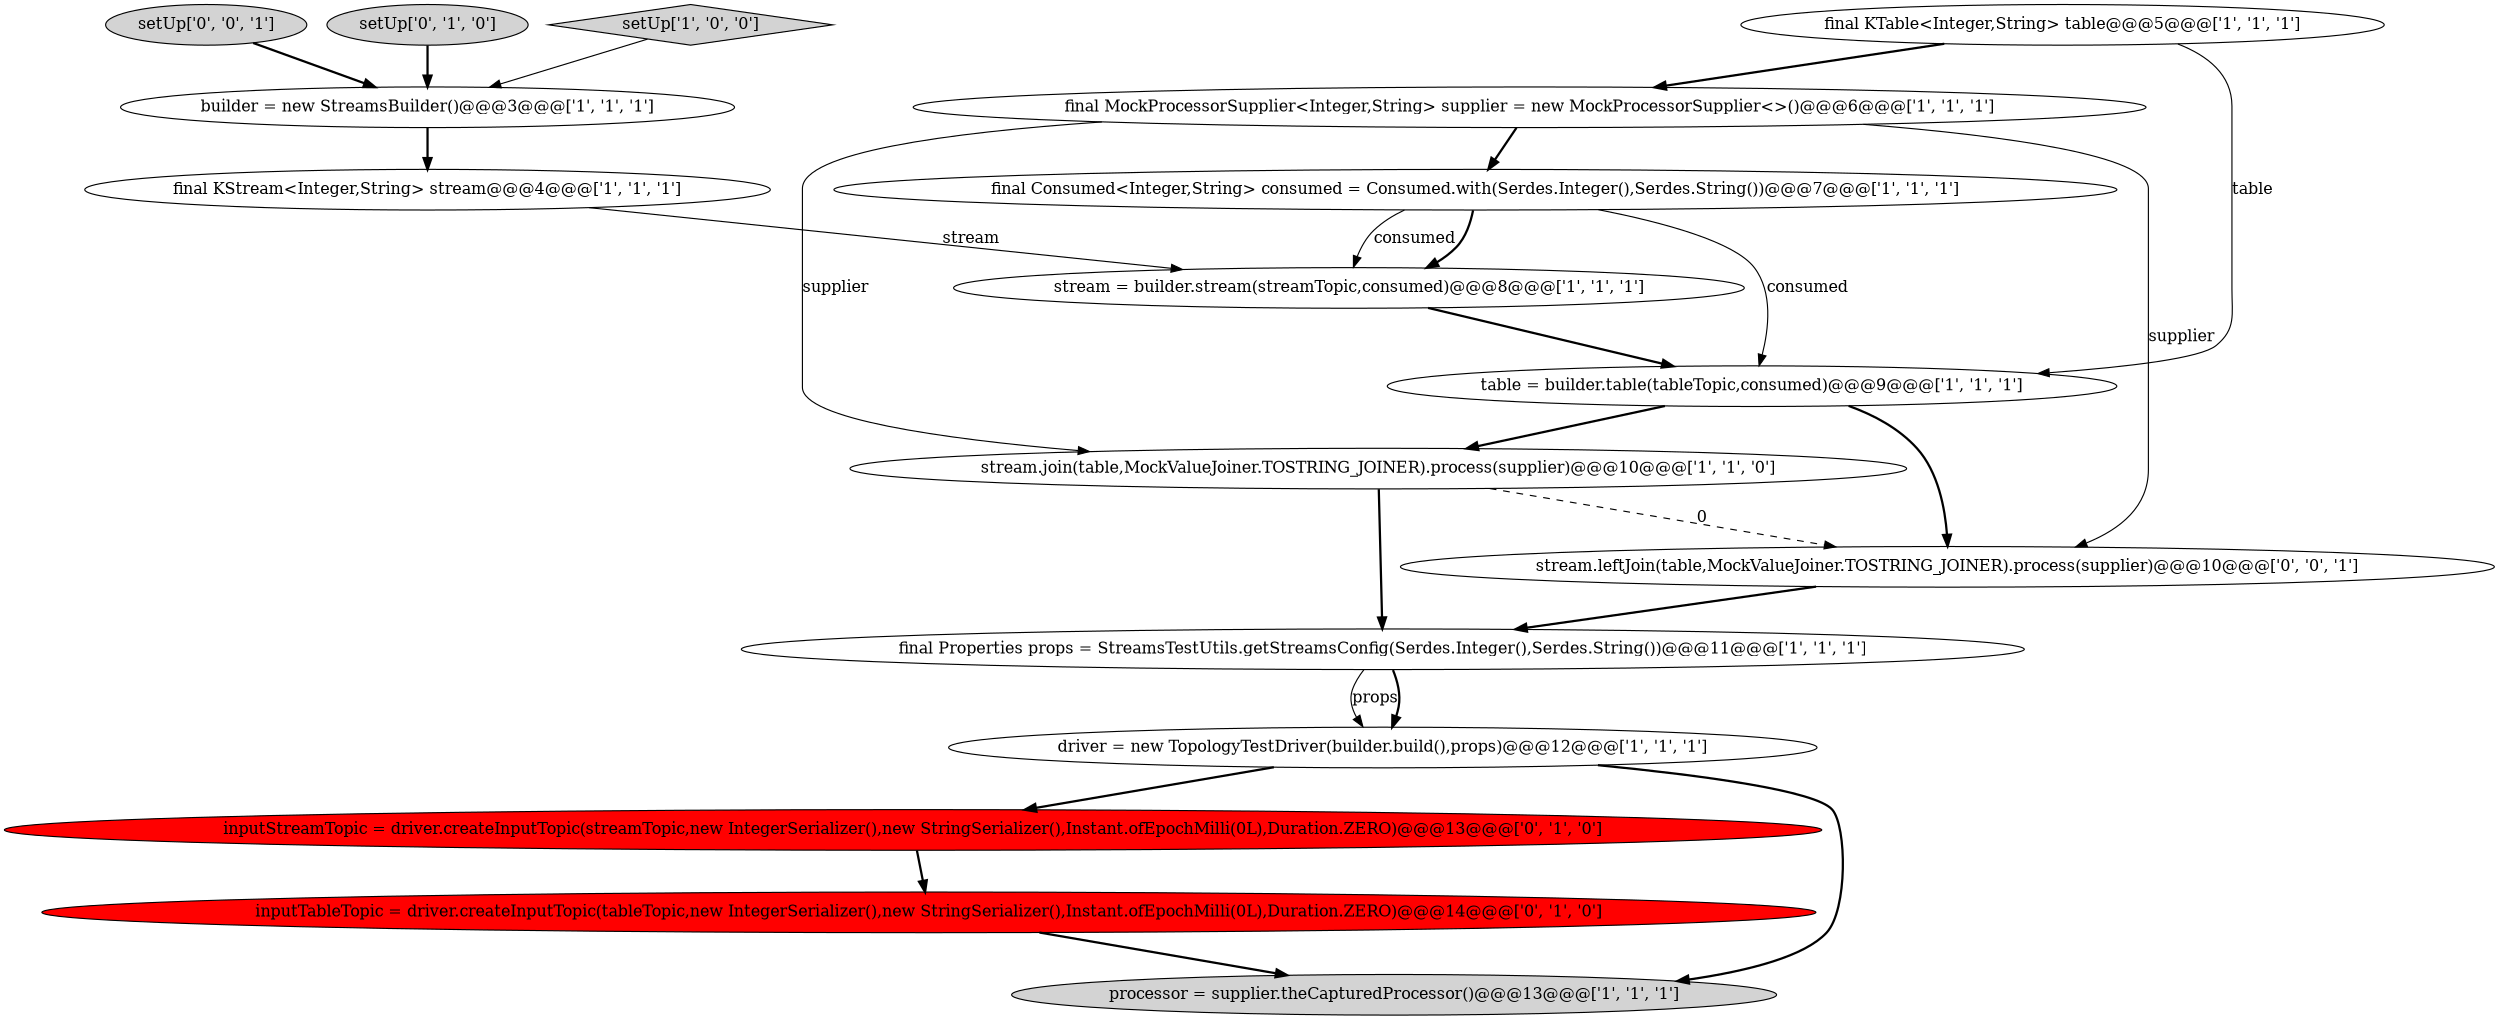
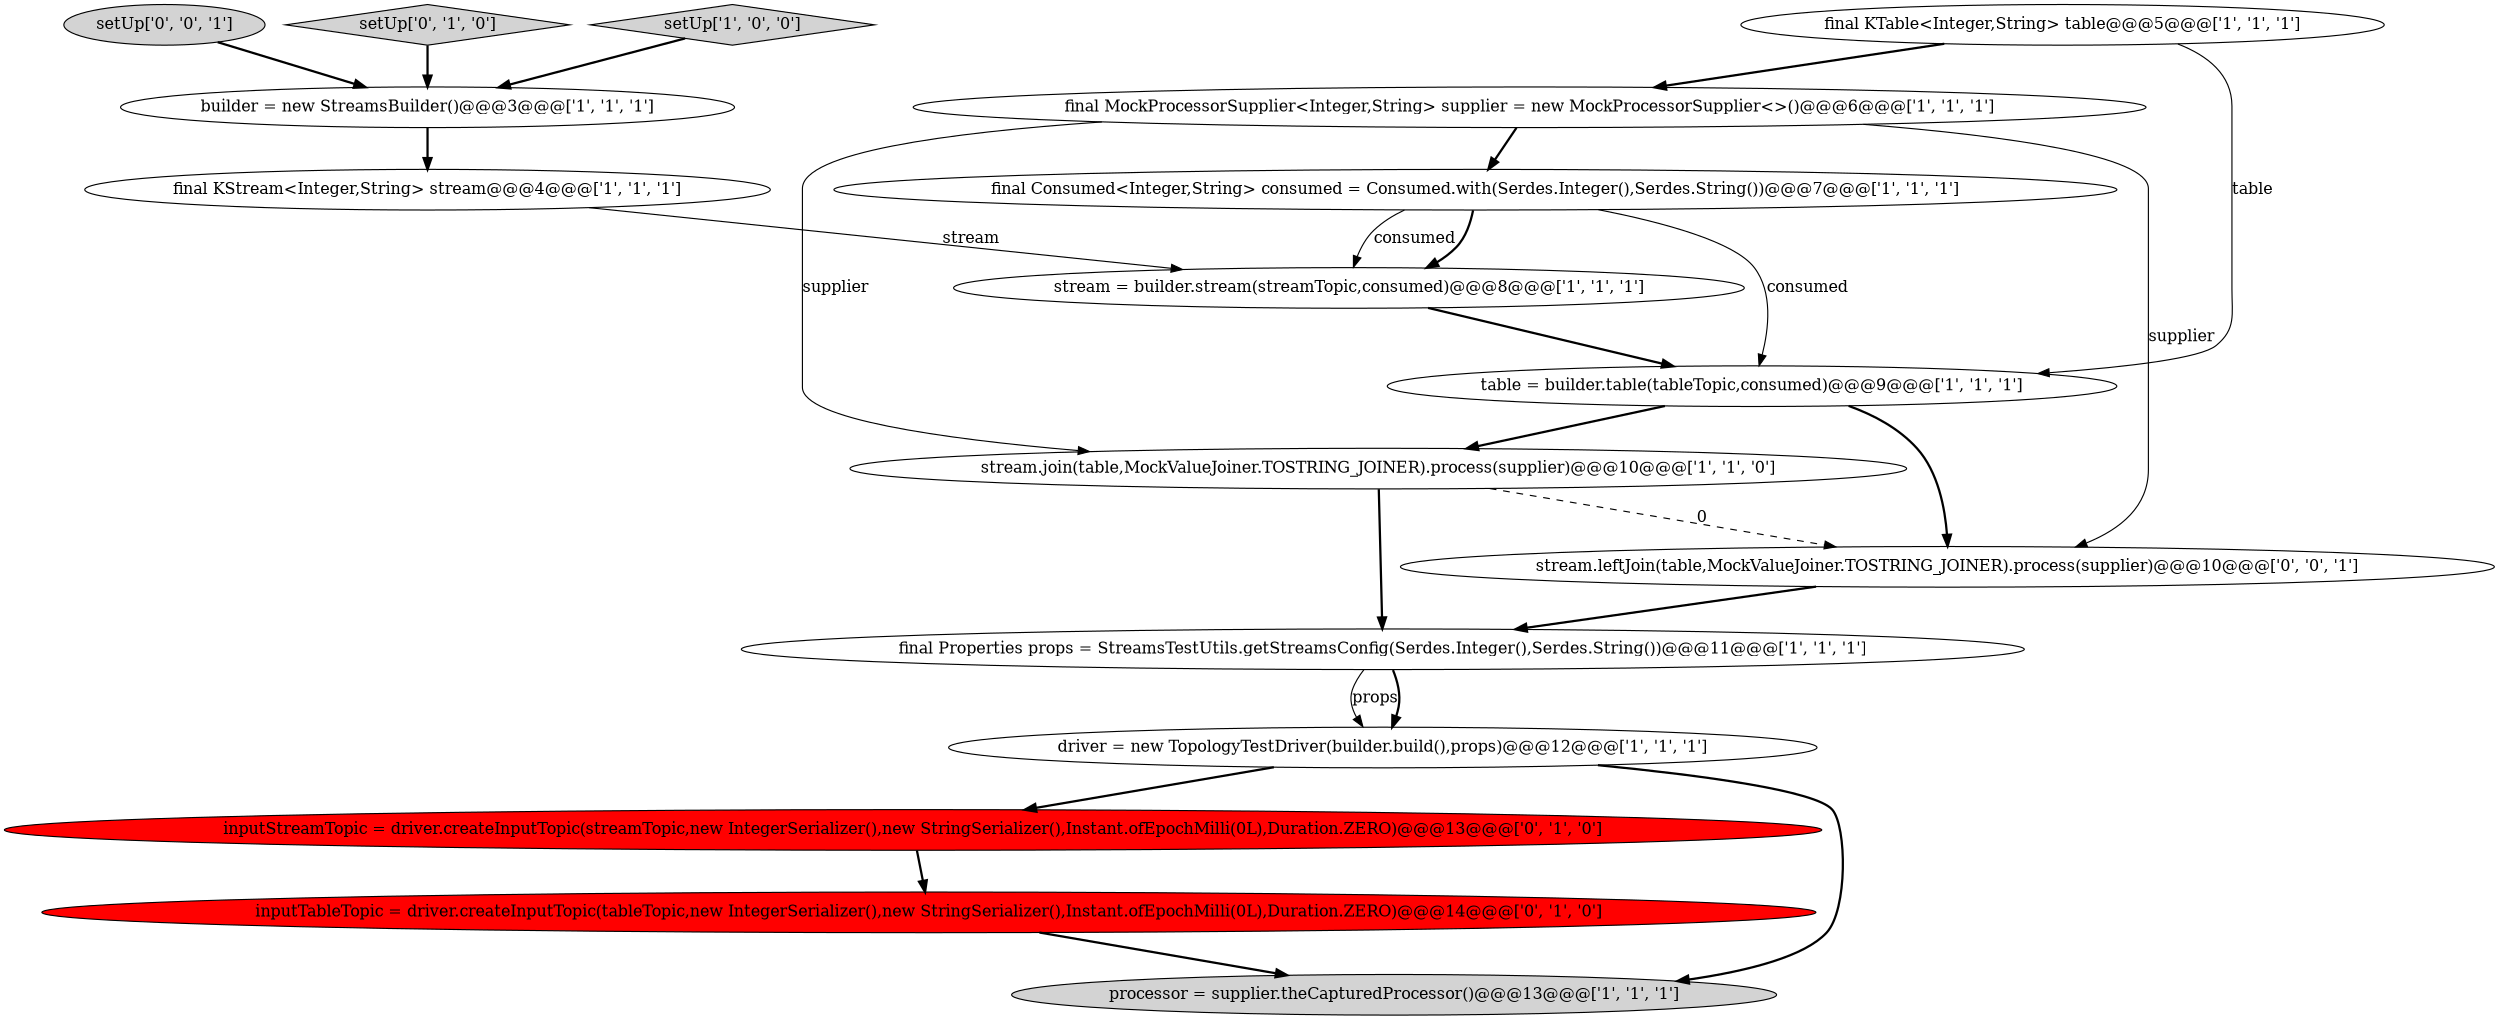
node "setUp['0', '1', '0']": shape ellipse -> diamond
edge "setUp['1', '0', '0']" -> "builder = new StreamsBuilder()@@@3@@@['1', '1', '1']": style solid -> bold
